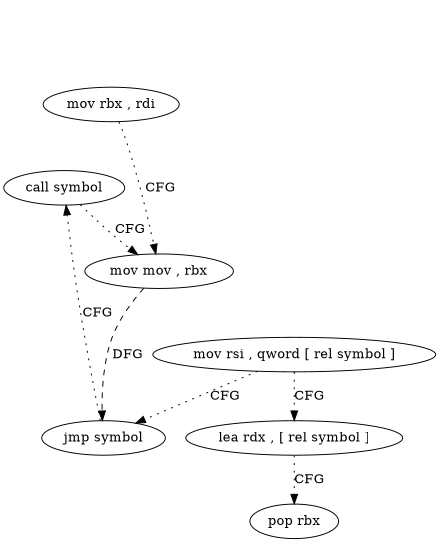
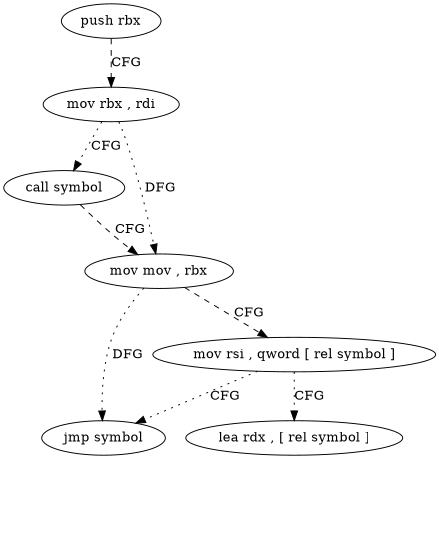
node "push rbx": added
edge "mov rbx , rdi" -> "mov mov , rbx": label "CFG" -> "DFG"
edge "call symbol" -> "mov mov , rbx": style dotted -> dashed
edge "mov mov , rbx" -> "mov rsi , qword [ rel symbol ]": added, label "CFG"
edge "jmp symbol" -> "call symbol": now "mov rbx , rdi" -> "call symbol"
edge "mov mov , rbx" -> "jmp symbol": style dashed -> dotted
node "pop rbx": removed
